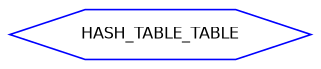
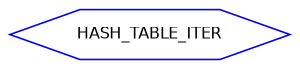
node "HASH_TABLE_TABLE": label "HASH_TABLE_TABLE" -> "HASH_TABLE_ITER"
